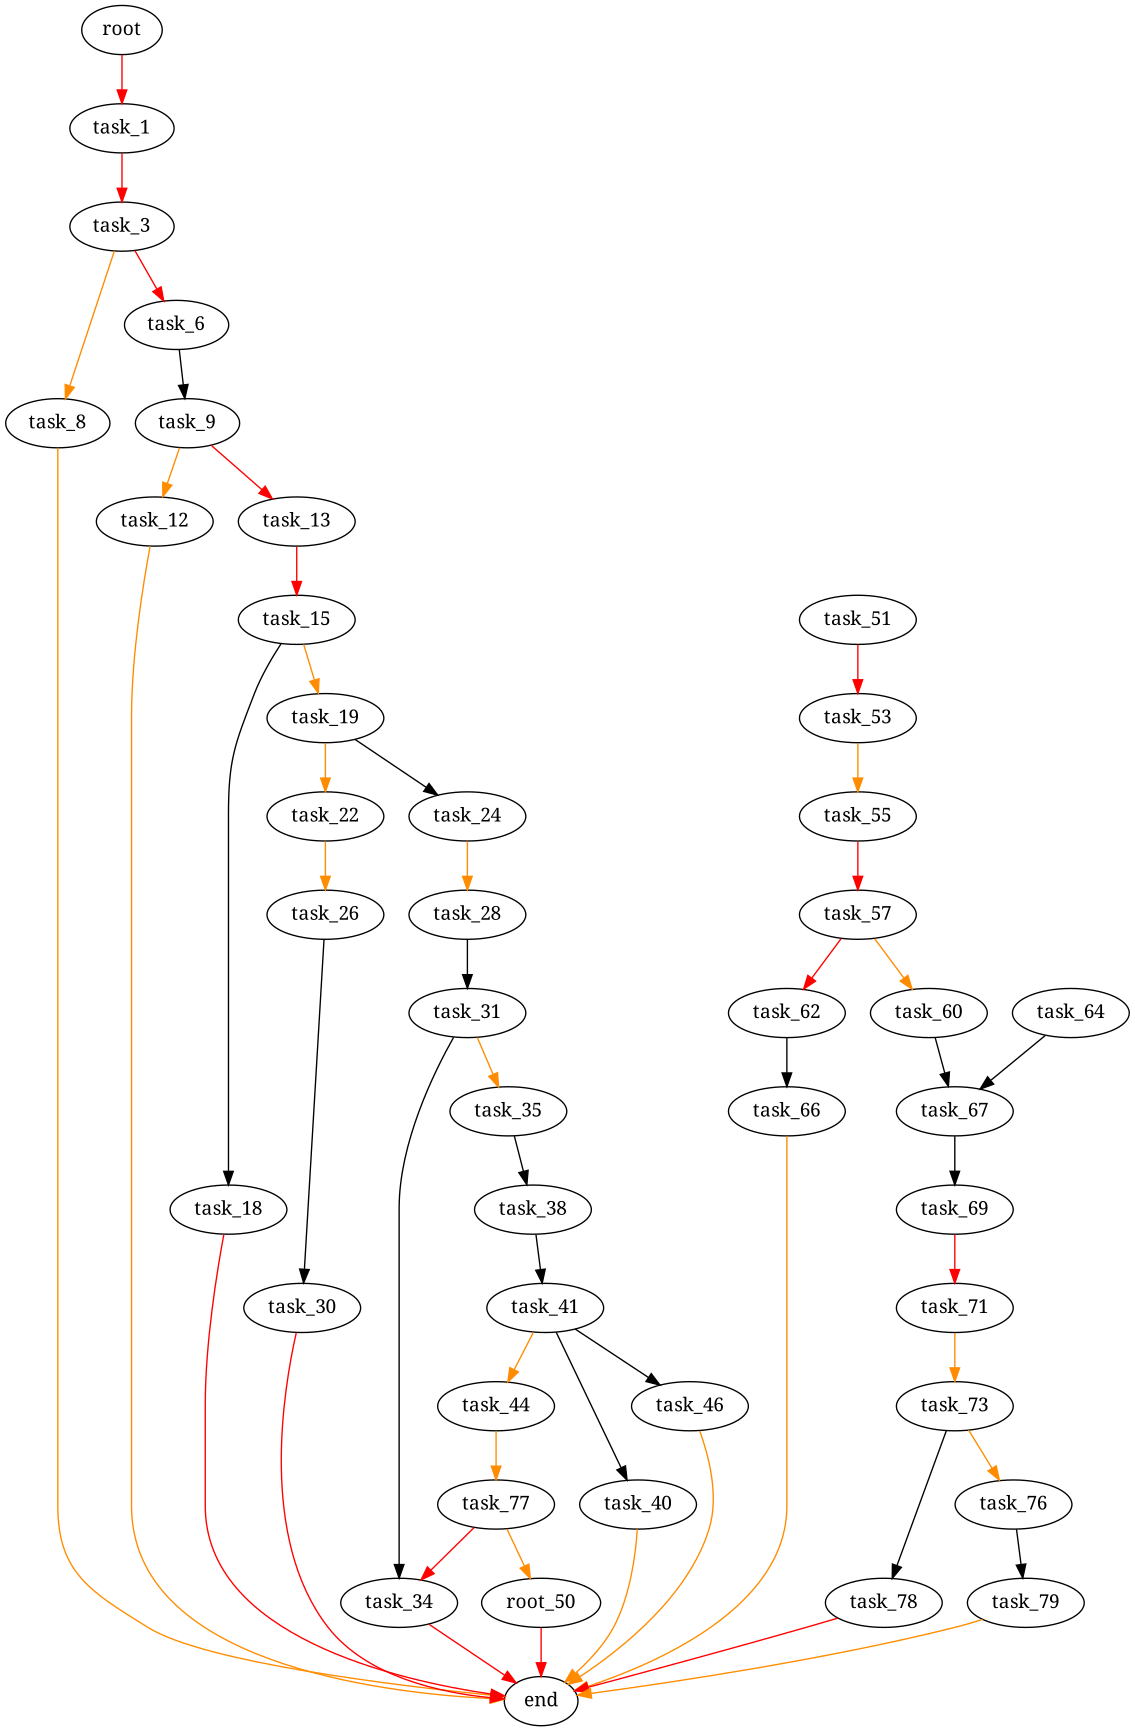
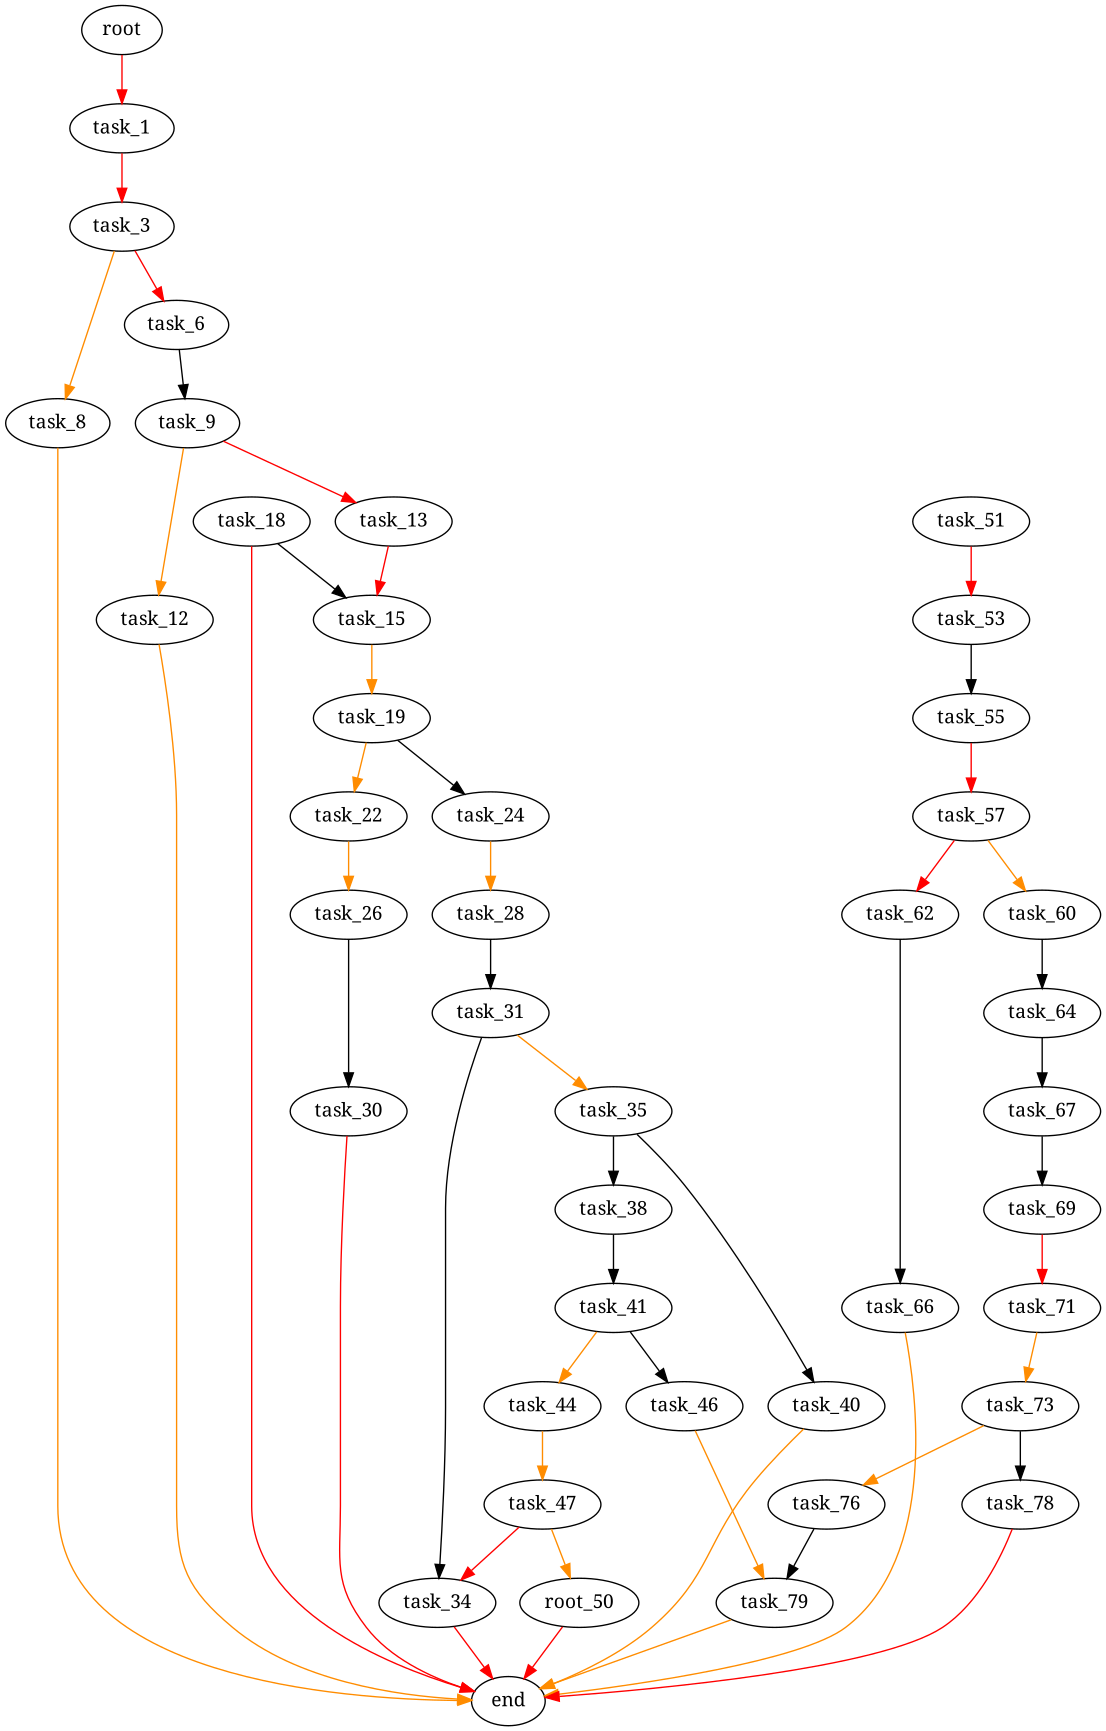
edge "task_53" -> "task_55": color darkorange -> black
edge "task_15" -> "task_18": reversed
edge "task_60" -> "task_67": now "task_60" -> "task_64"
edge "task_41" -> "task_40": now "task_35" -> "task_40"
node "task_77": label "task_77" -> "task_47"
edge "task_46" -> "end": now "task_46" -> "task_79"
